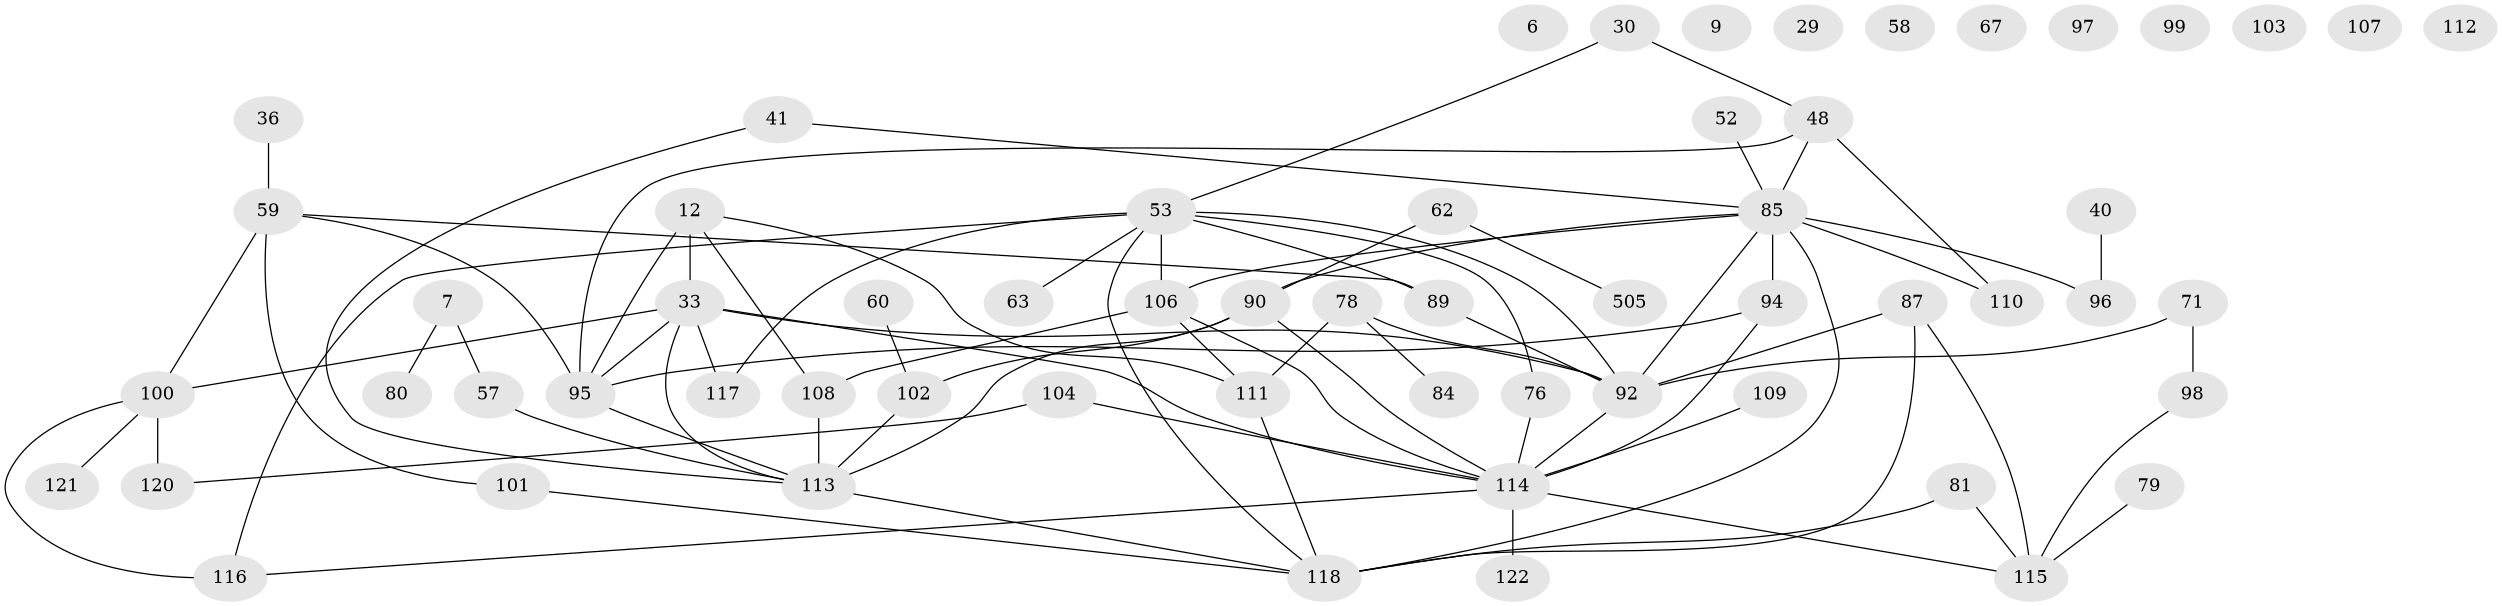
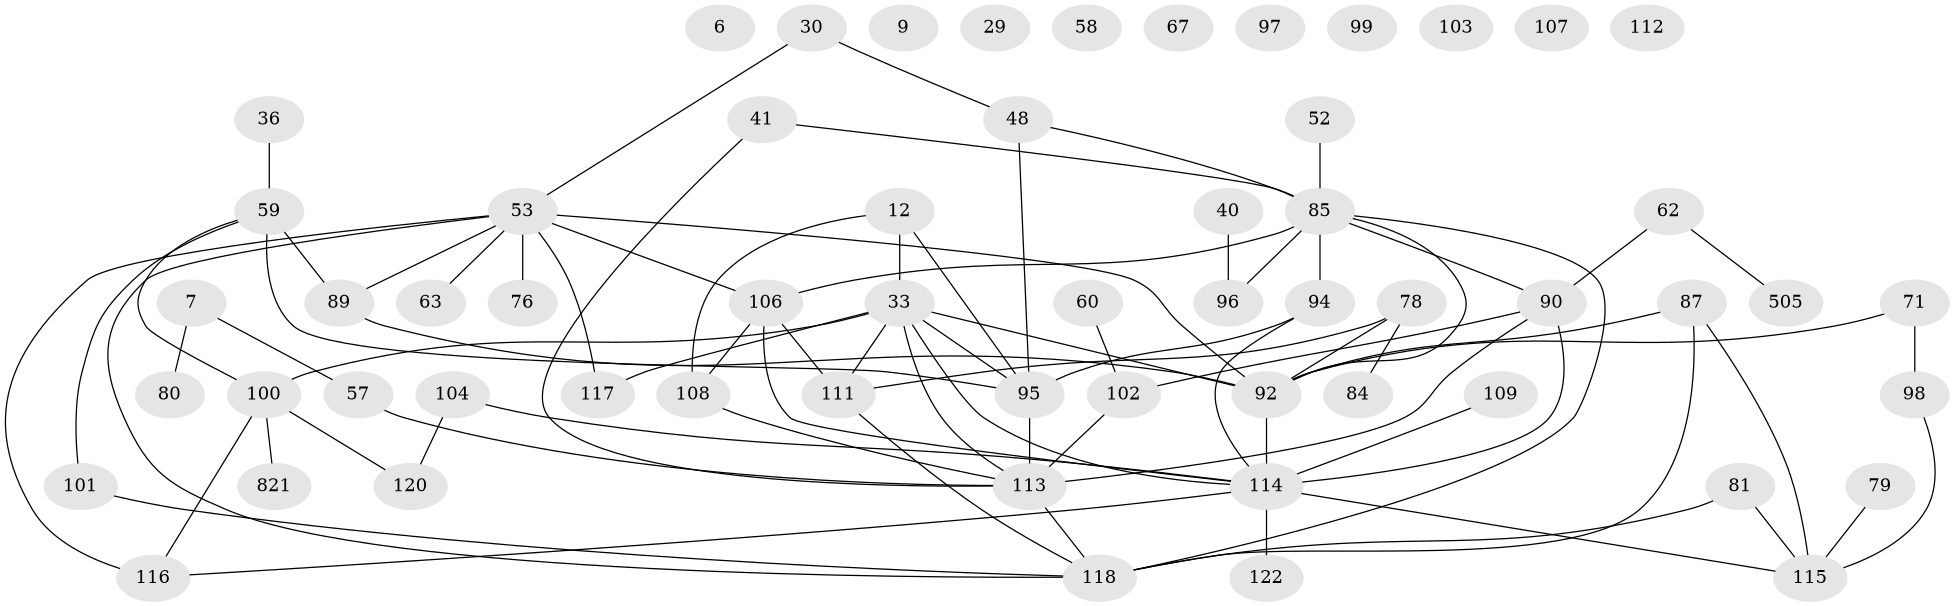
node "110": removed
edge "12" -- "111": now "33" -- "111"
edge "76" -- "114": removed
node "121": label "121" -> "821"
